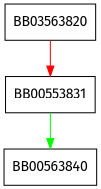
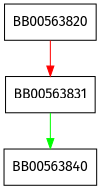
node "BB03563820": label "BB03563820" -> "BB00563820"
node "BB00553831": label "BB00553831" -> "BB00563831"
